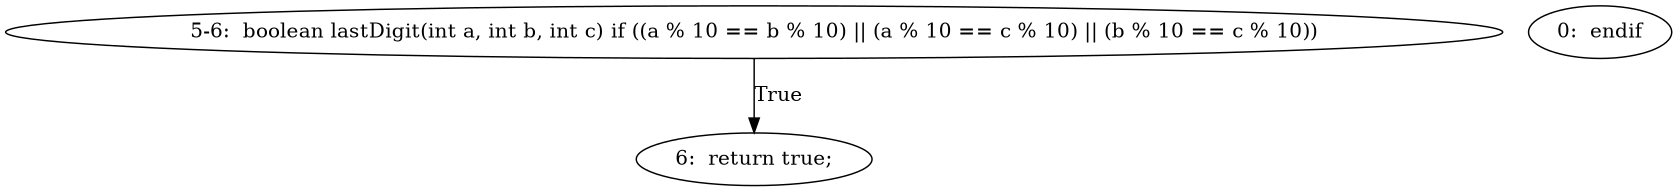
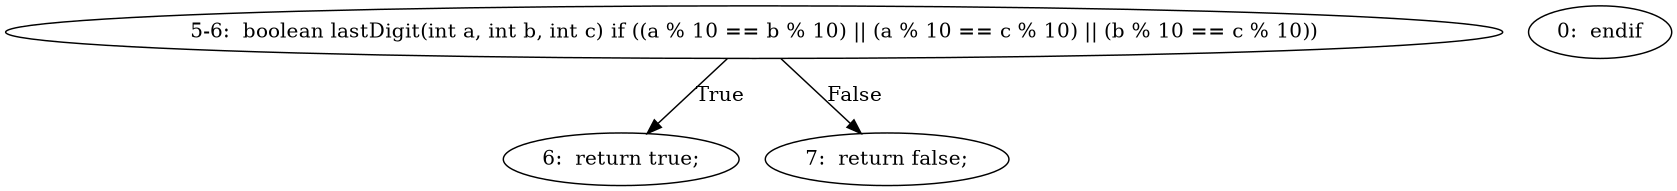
node "7:  return false;": added
